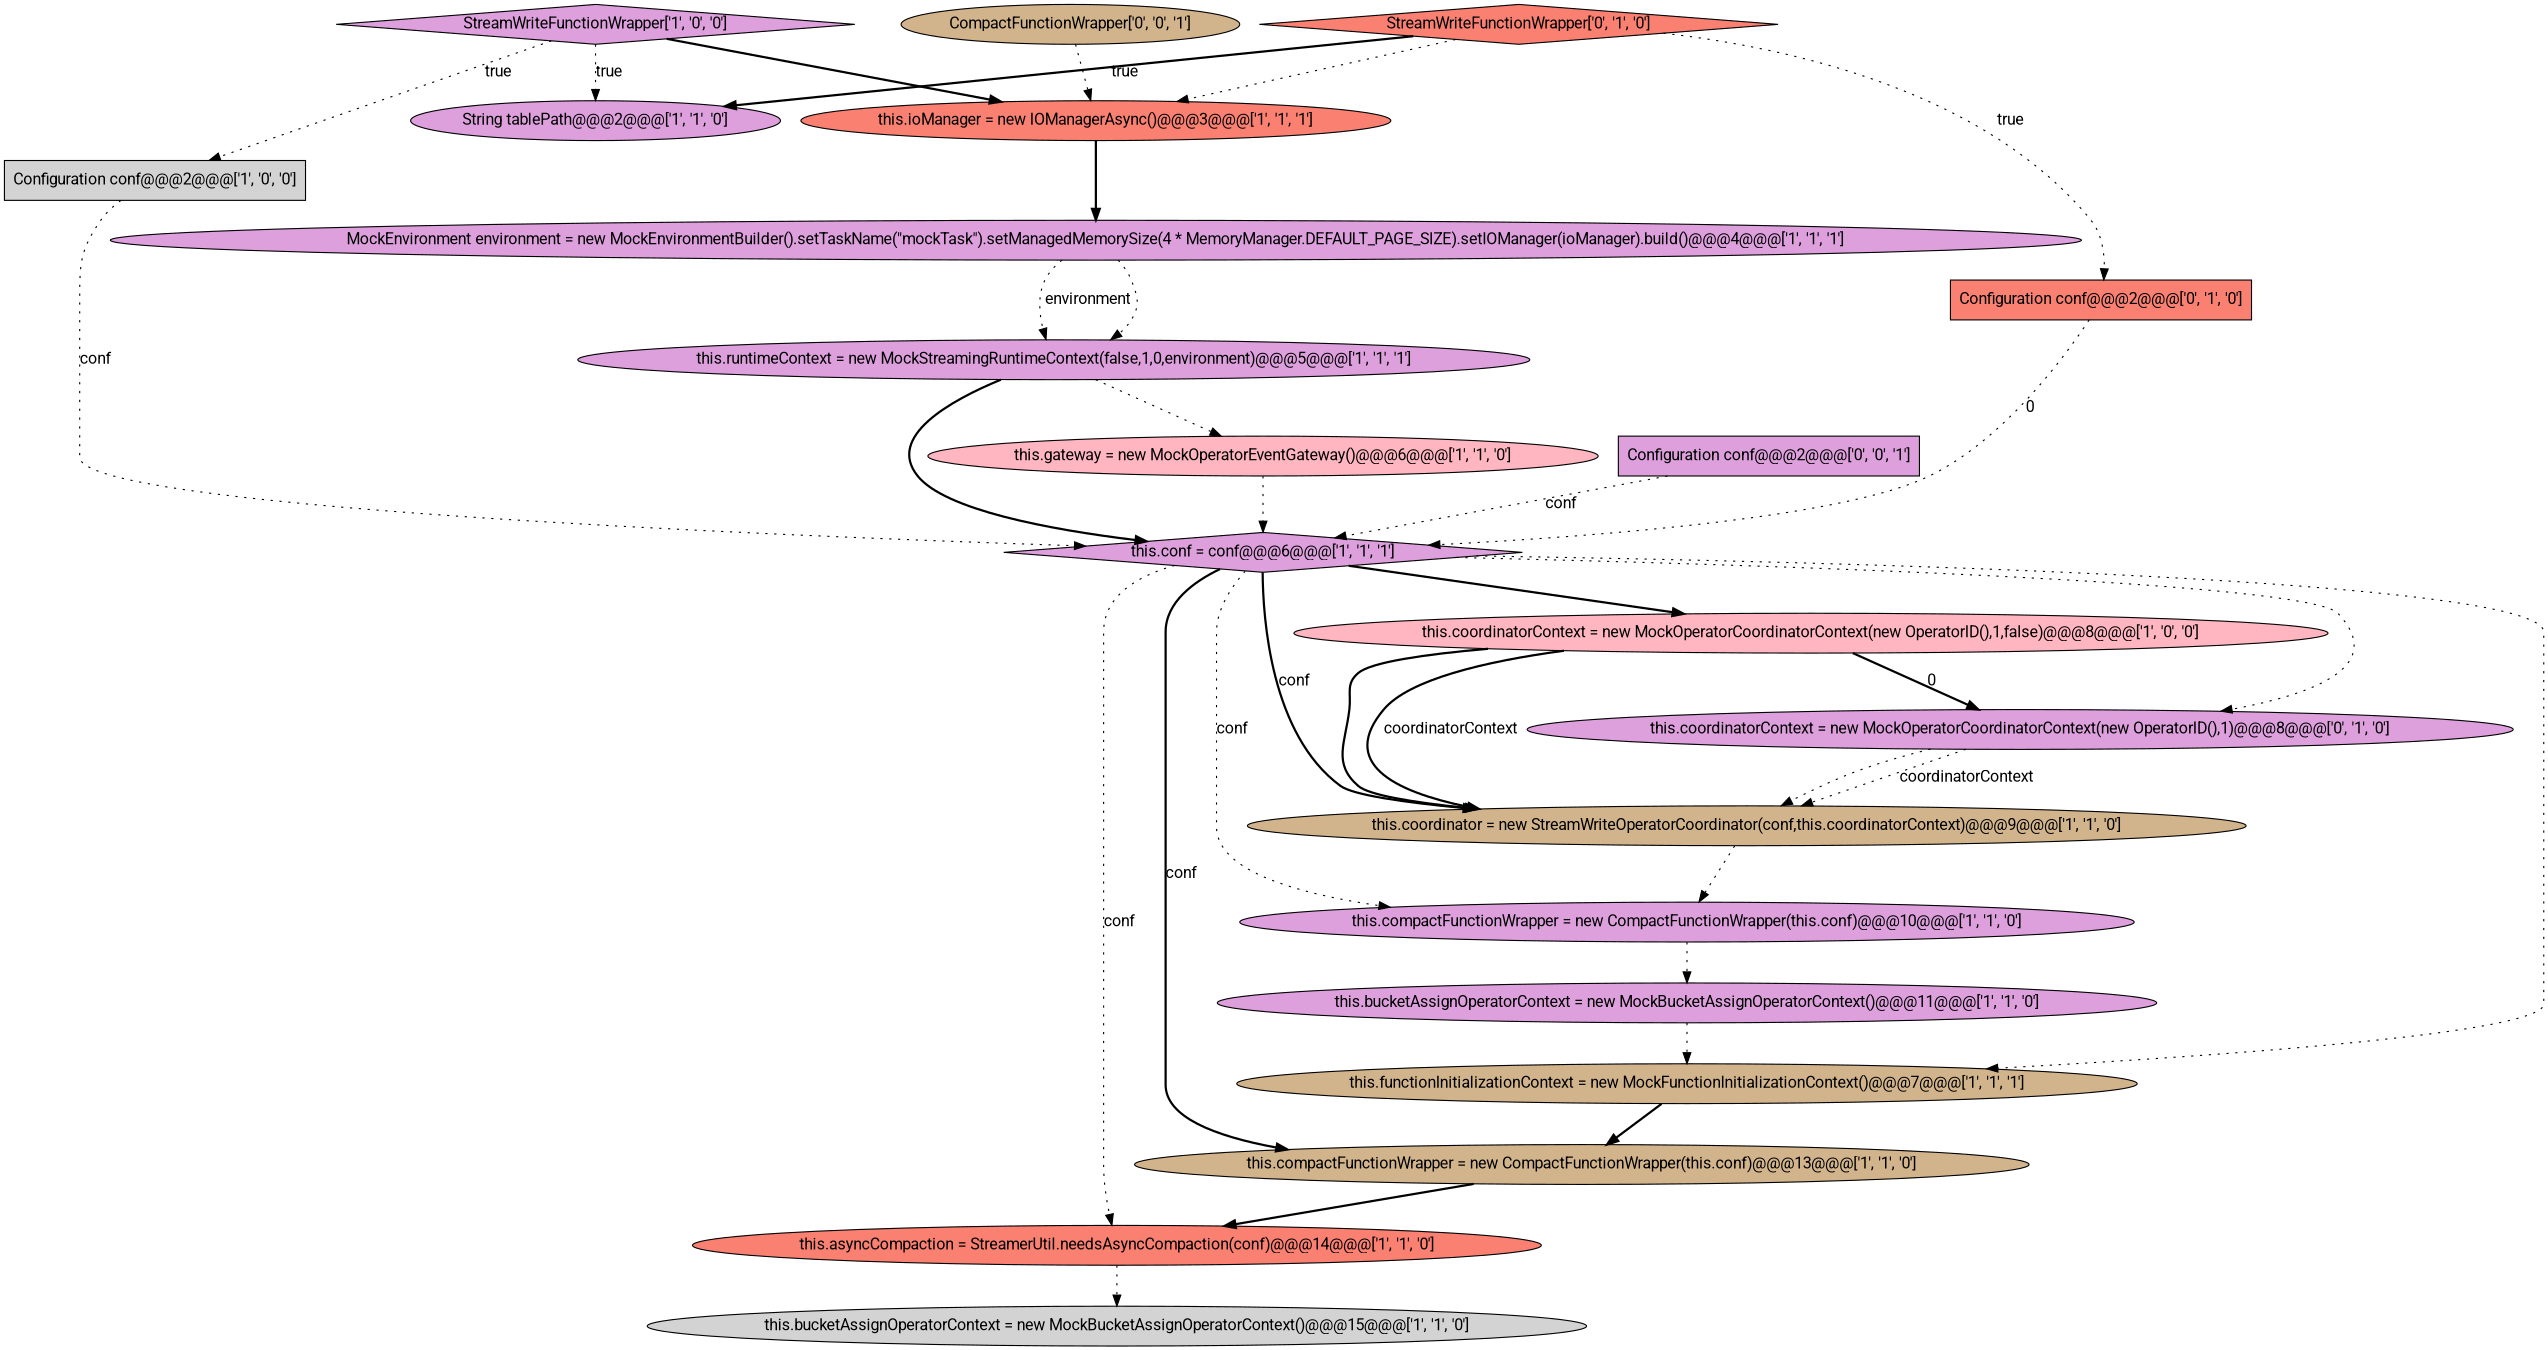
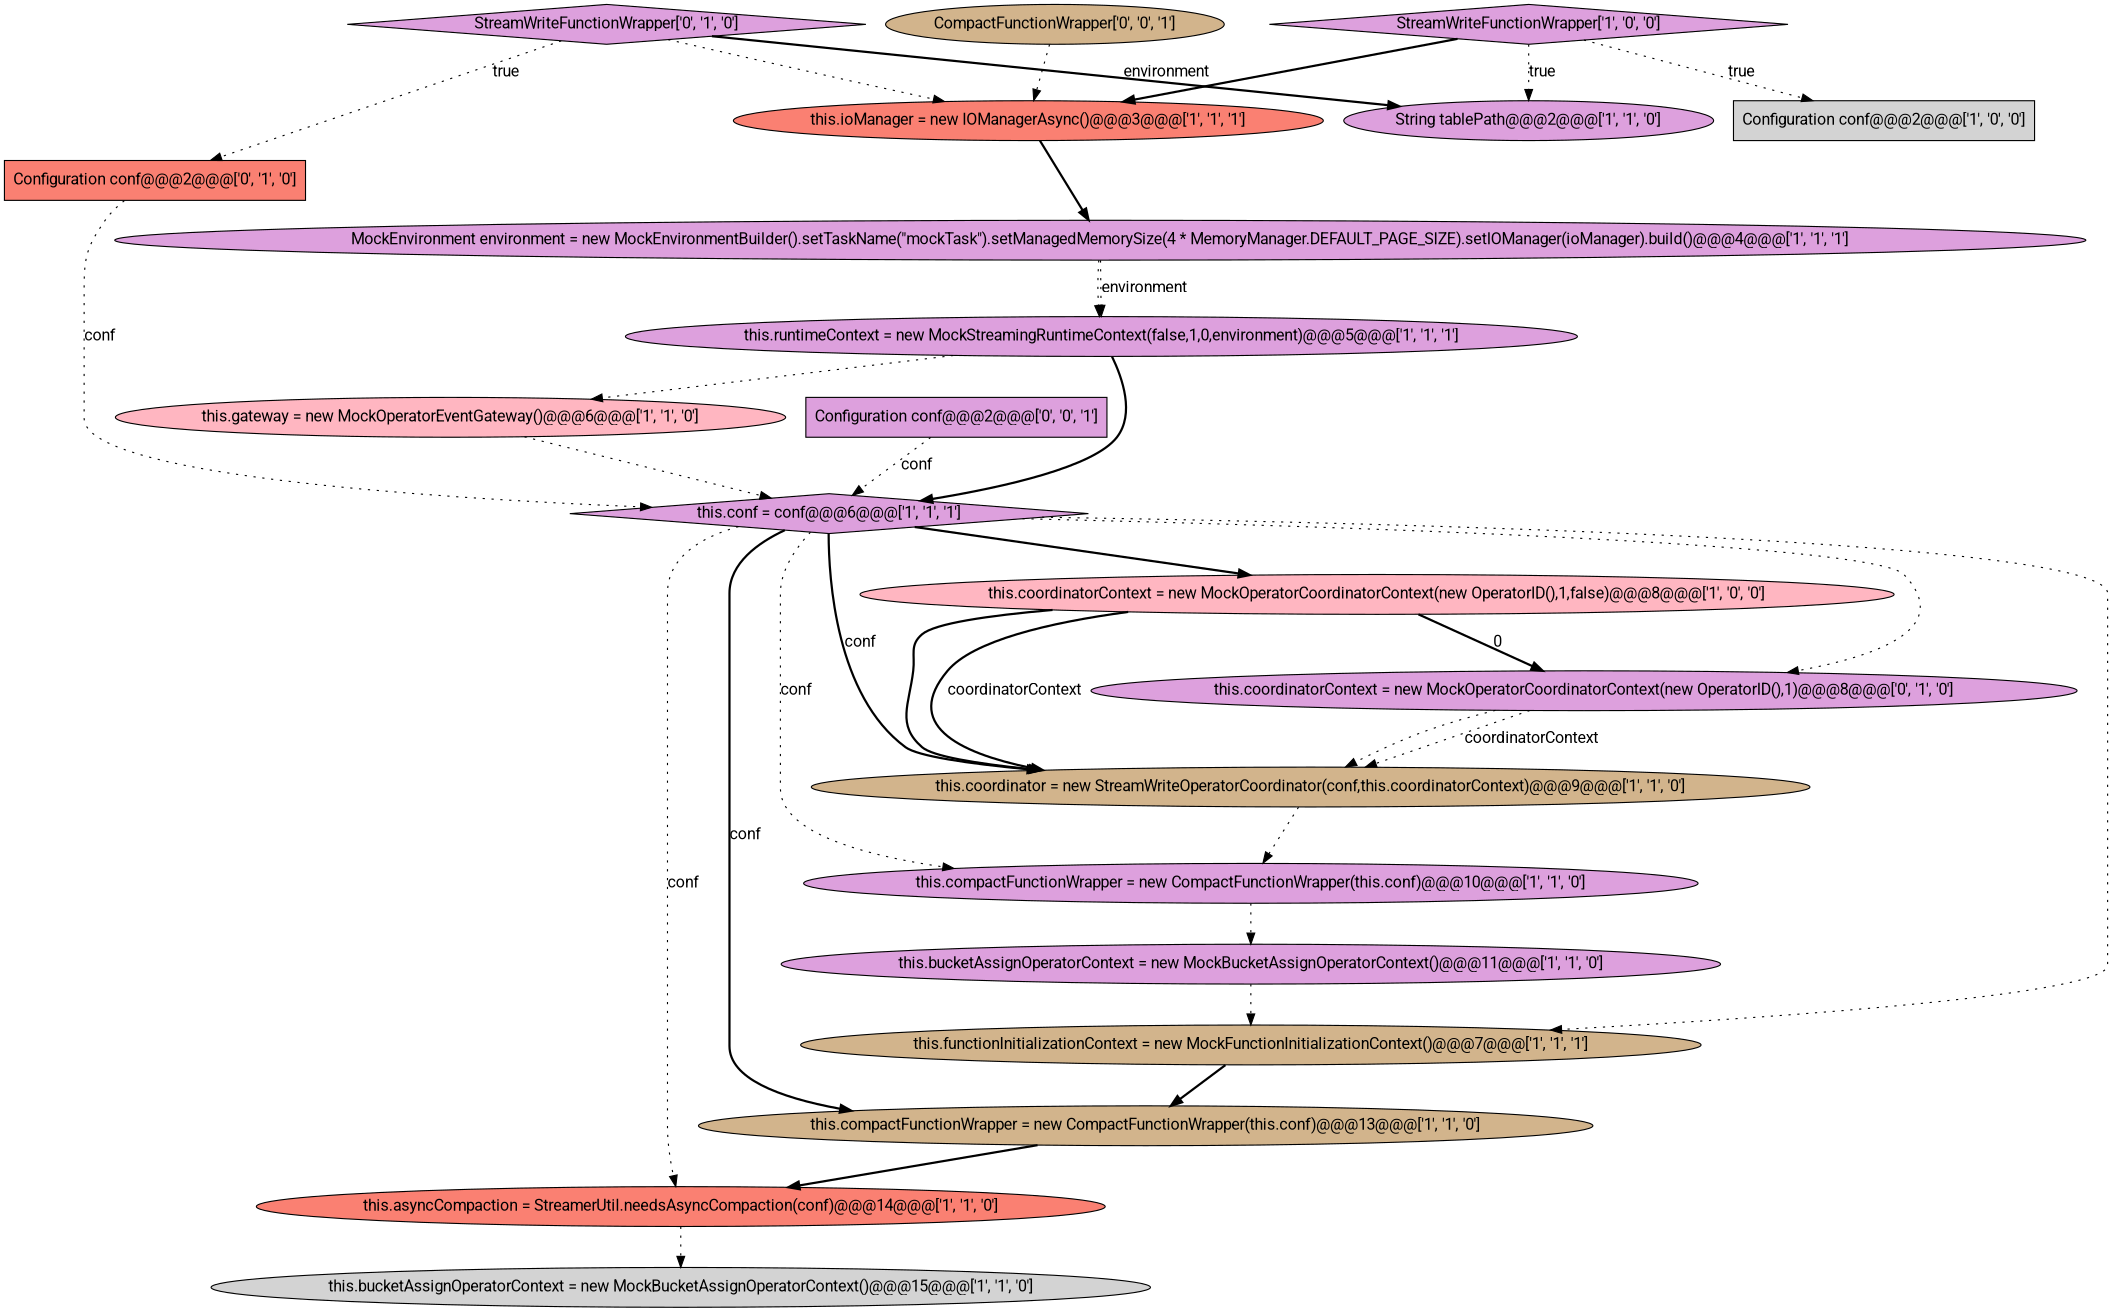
node "StreamWriteFunctionWrapper['0', '1', '0']": fillcolor salmon -> plum
edge "StreamWriteFunctionWrapper['0', '1', '0']" -> "String tablePath@@@2@@@['1', '1', '0']": label "true" -> "environment"
edge "Configuration conf@@@2@@@['0', '1', '0']" -> "this.conf = conf@@@6@@@['1', '1', '1']": label "0" -> "conf"
edge "Configuration conf@@@2@@@['1', '0', '0']" -> "this.conf = conf@@@6@@@['1', '1', '1']": removed, label "conf"
